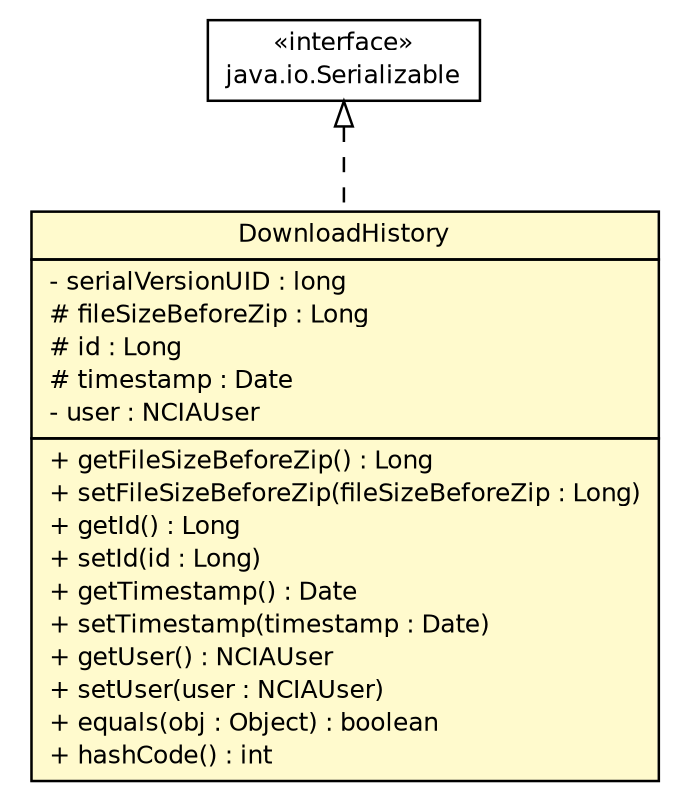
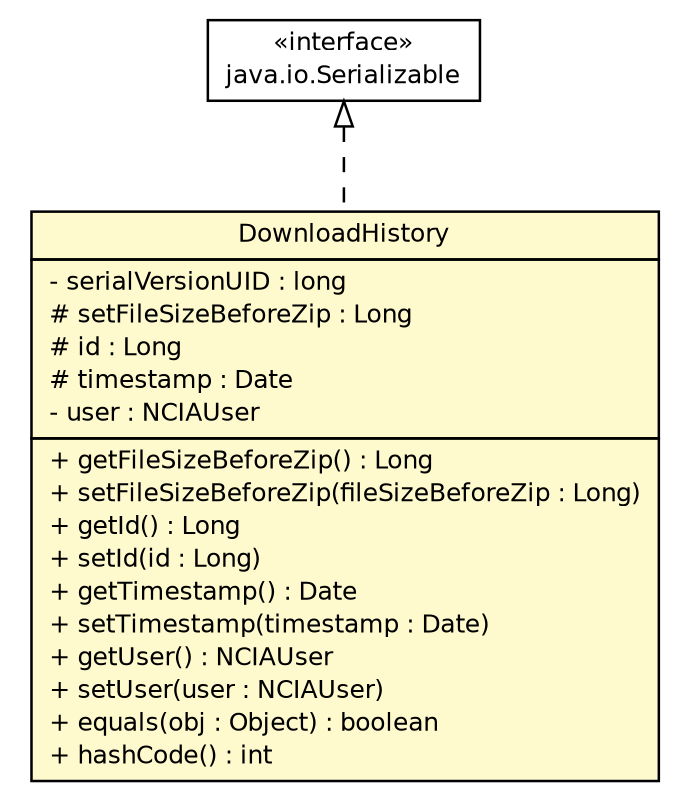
node "DownloadHistory": text "# fileSizeBeforeZip : Long" -> "# setFileSizeBeforeZip : Long"
